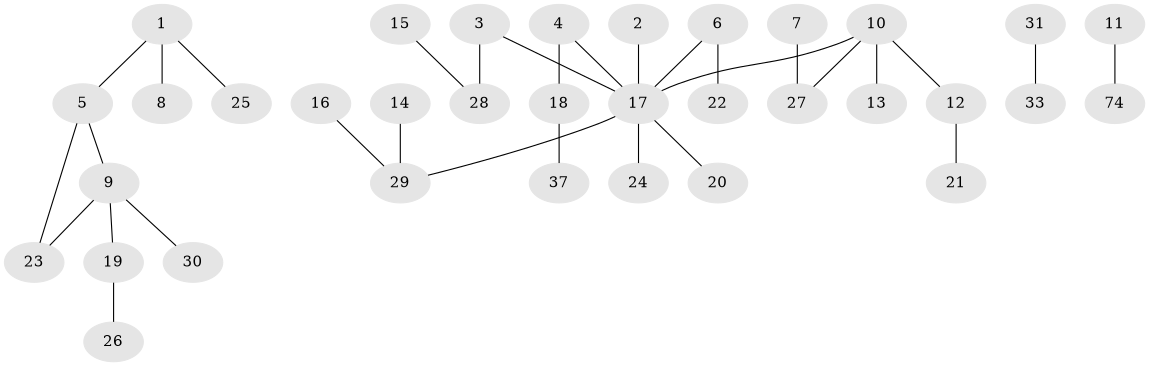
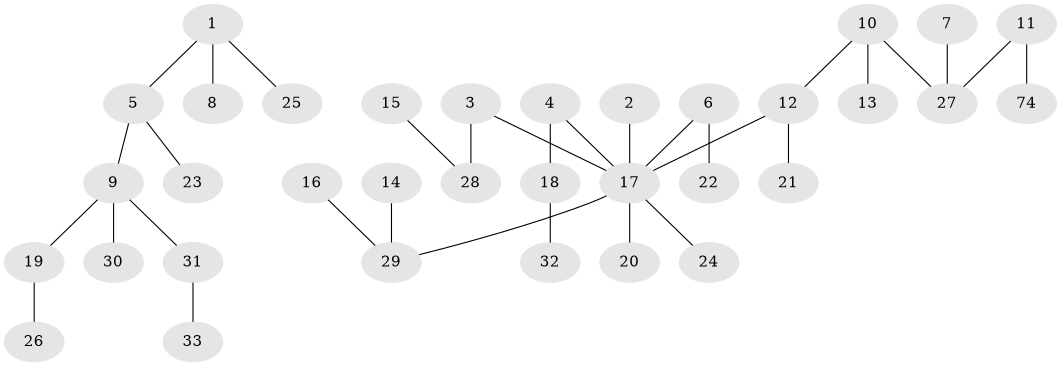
edge "10" -- "17": now "12" -- "17"
edge "11" -- "27": added
node "37": label "37" -> "32"
edge "9" -- "23": now "9" -- "31"
